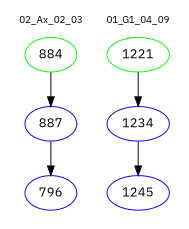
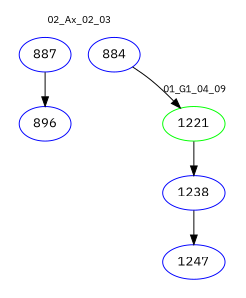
node "884": color green -> blue
edge "884" -> "887": now "884" -> "1221"
node "1234": label "1234" -> "1238"
node "796": label "796" -> "896"
node "1245": label "1245" -> "1247"
